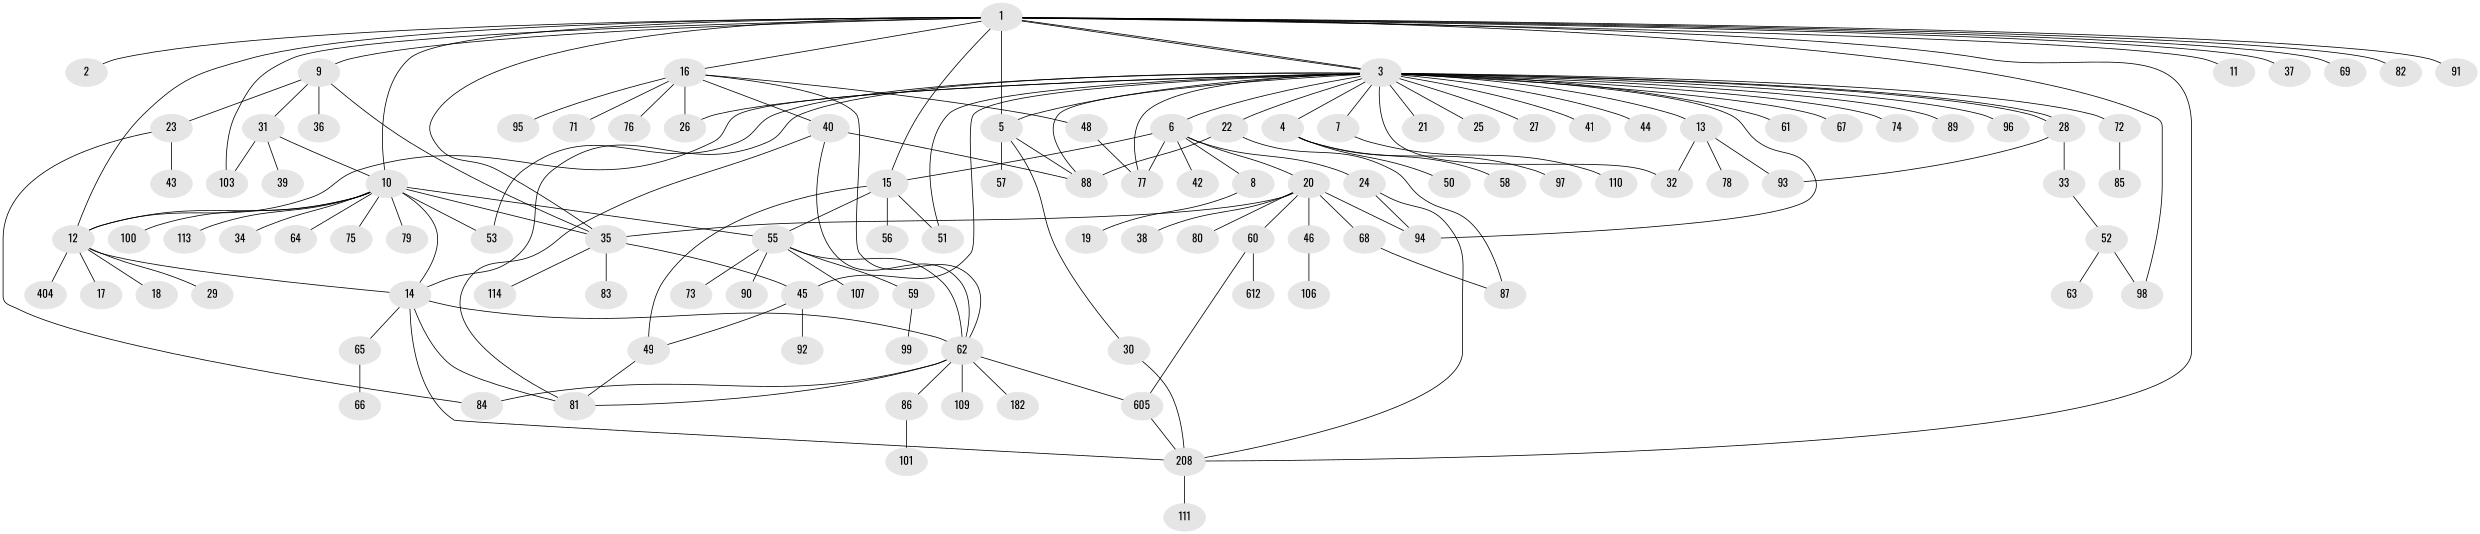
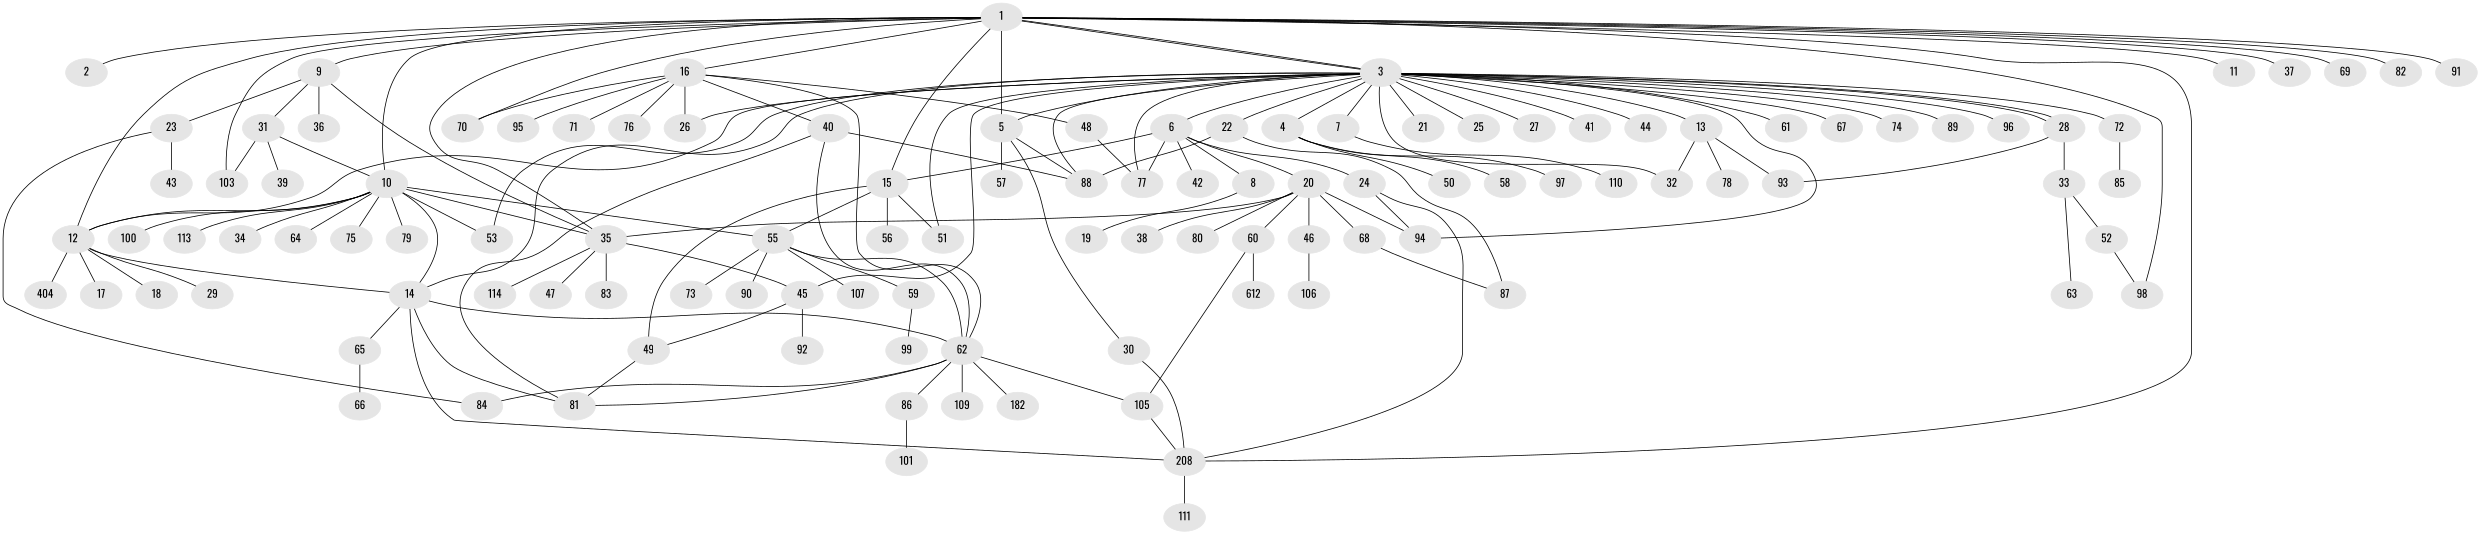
node "70": added
edge "52" -- "63": now "33" -- "63"
node "47": added
node "605": label "605" -> "105"
